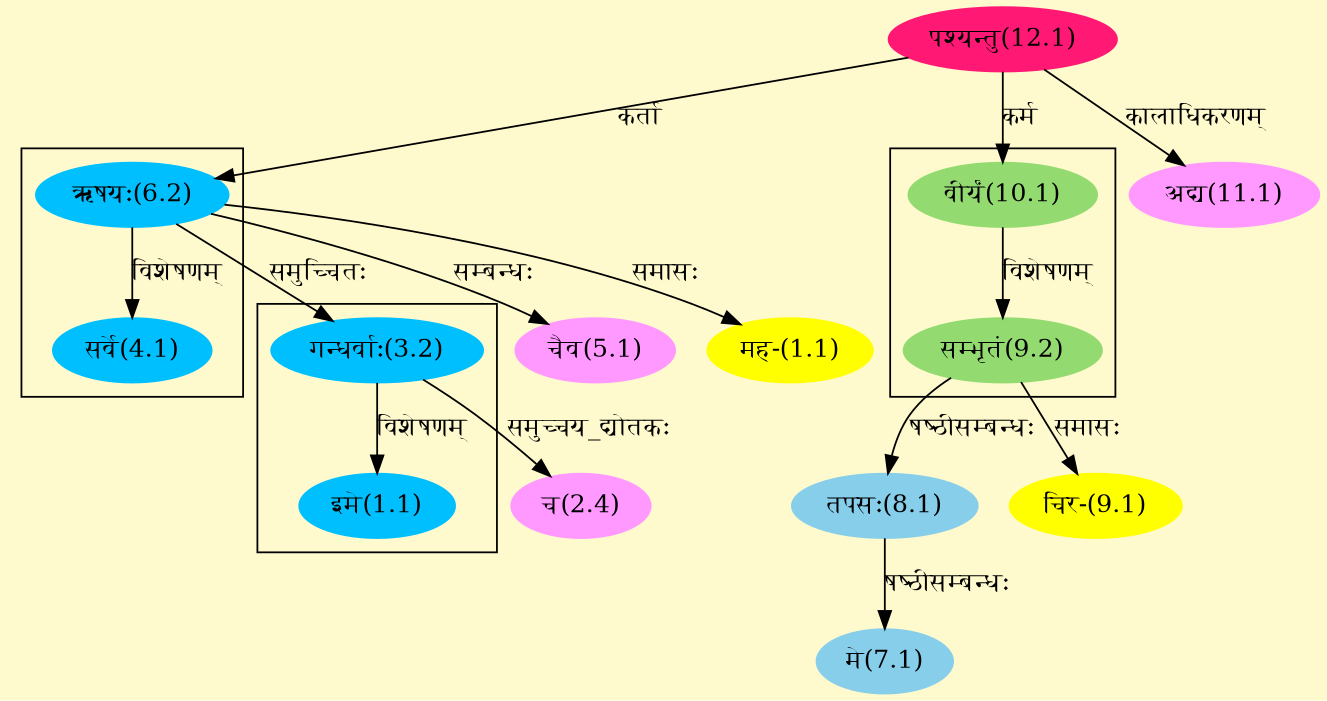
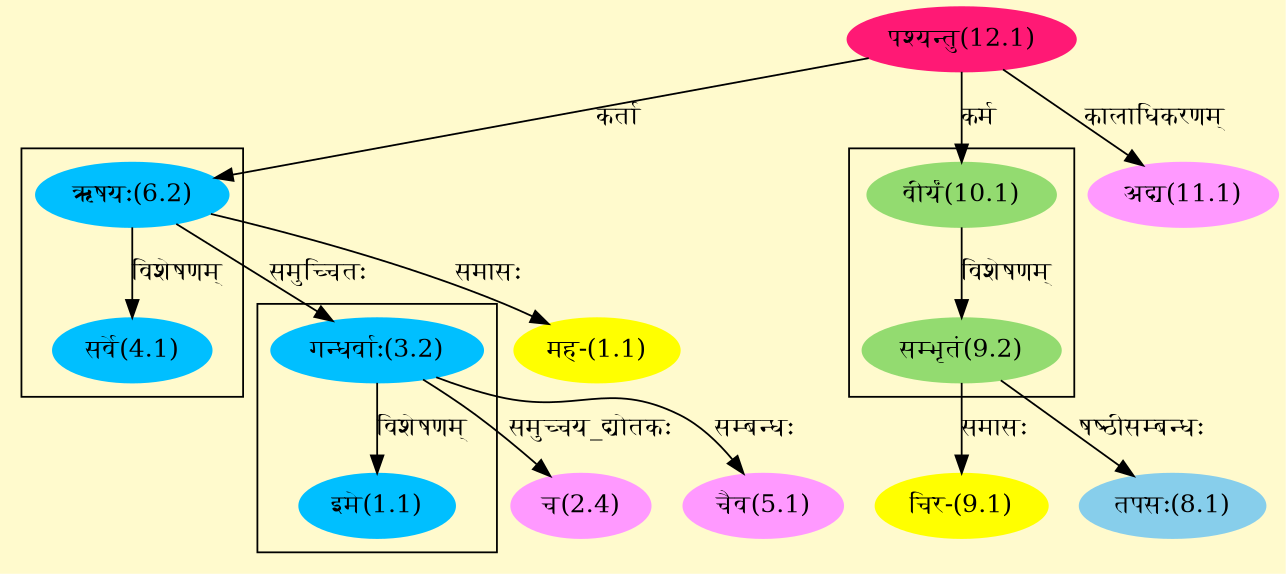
edge "ऋषयः(6.2)" -> "चैव(5.1)": now "गन्धर्वाः(3.2)" -> "चैव(5.1)"
node "मे(7.1)": removed
